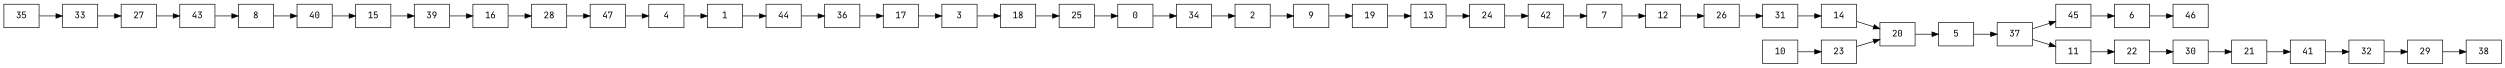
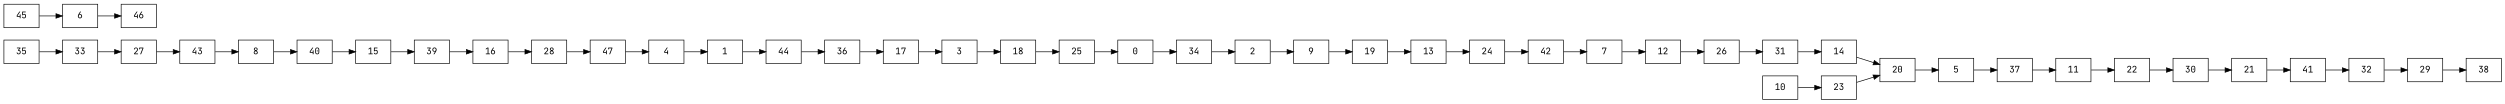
edge "37" -> "45": removed
